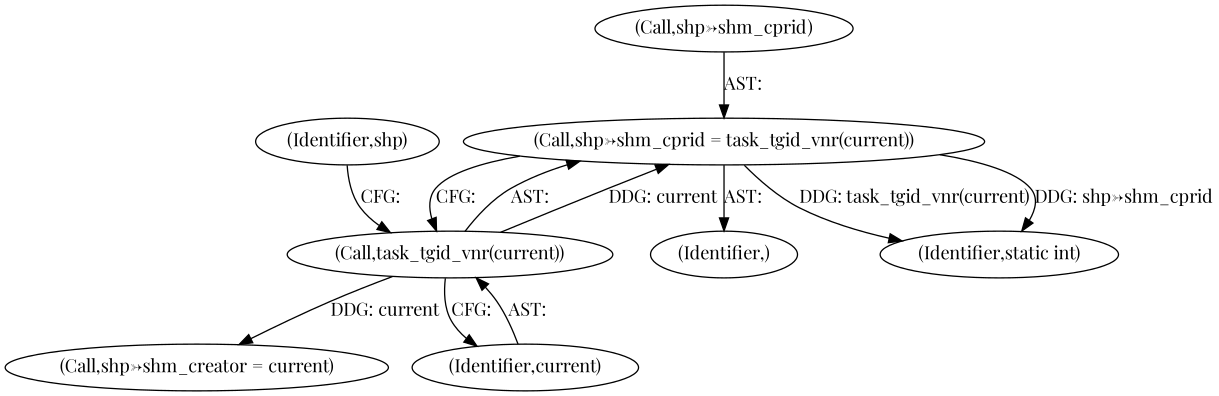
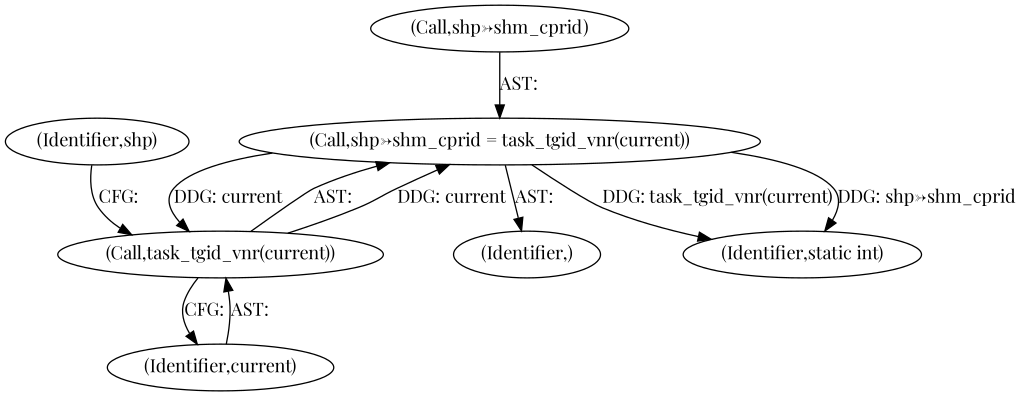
edge "(Call,shp->shm_cprid = task_tgid_vnr(current))" -> "(Call,task_tgid_vnr(current))": label "CFG: " -> "DDG: current"
node "(Call,shp->shm_creator = current)": removed
